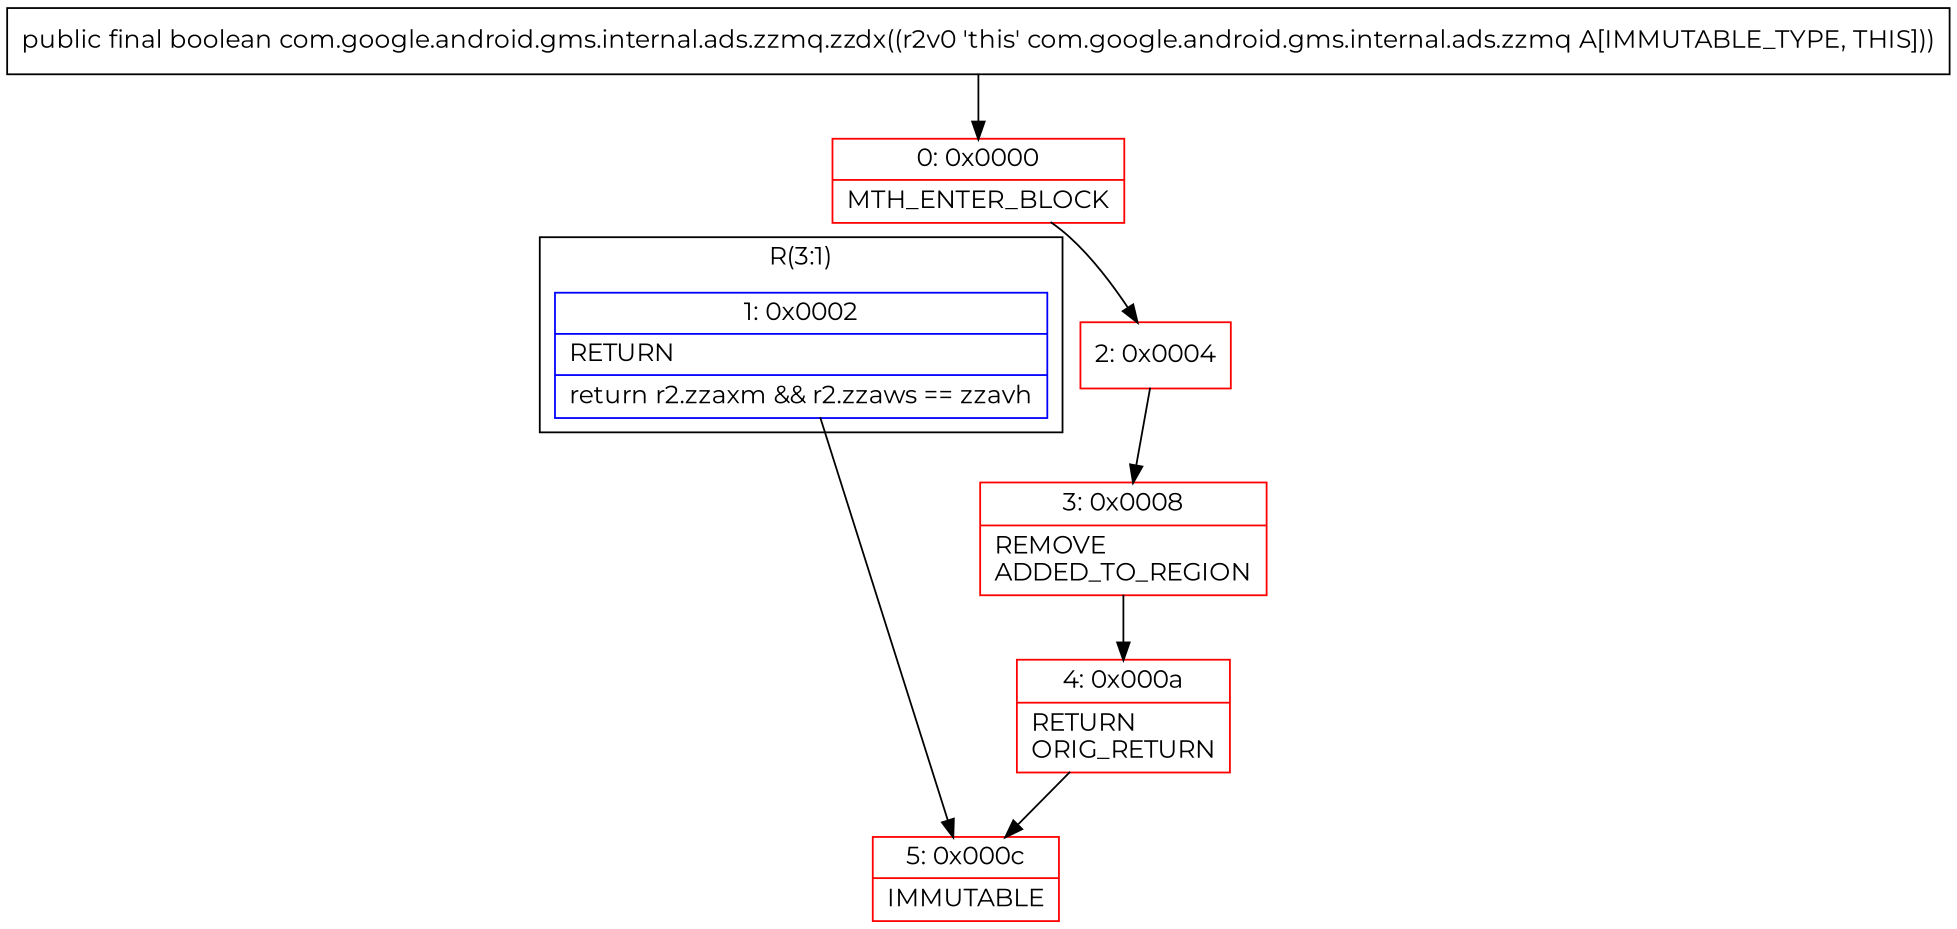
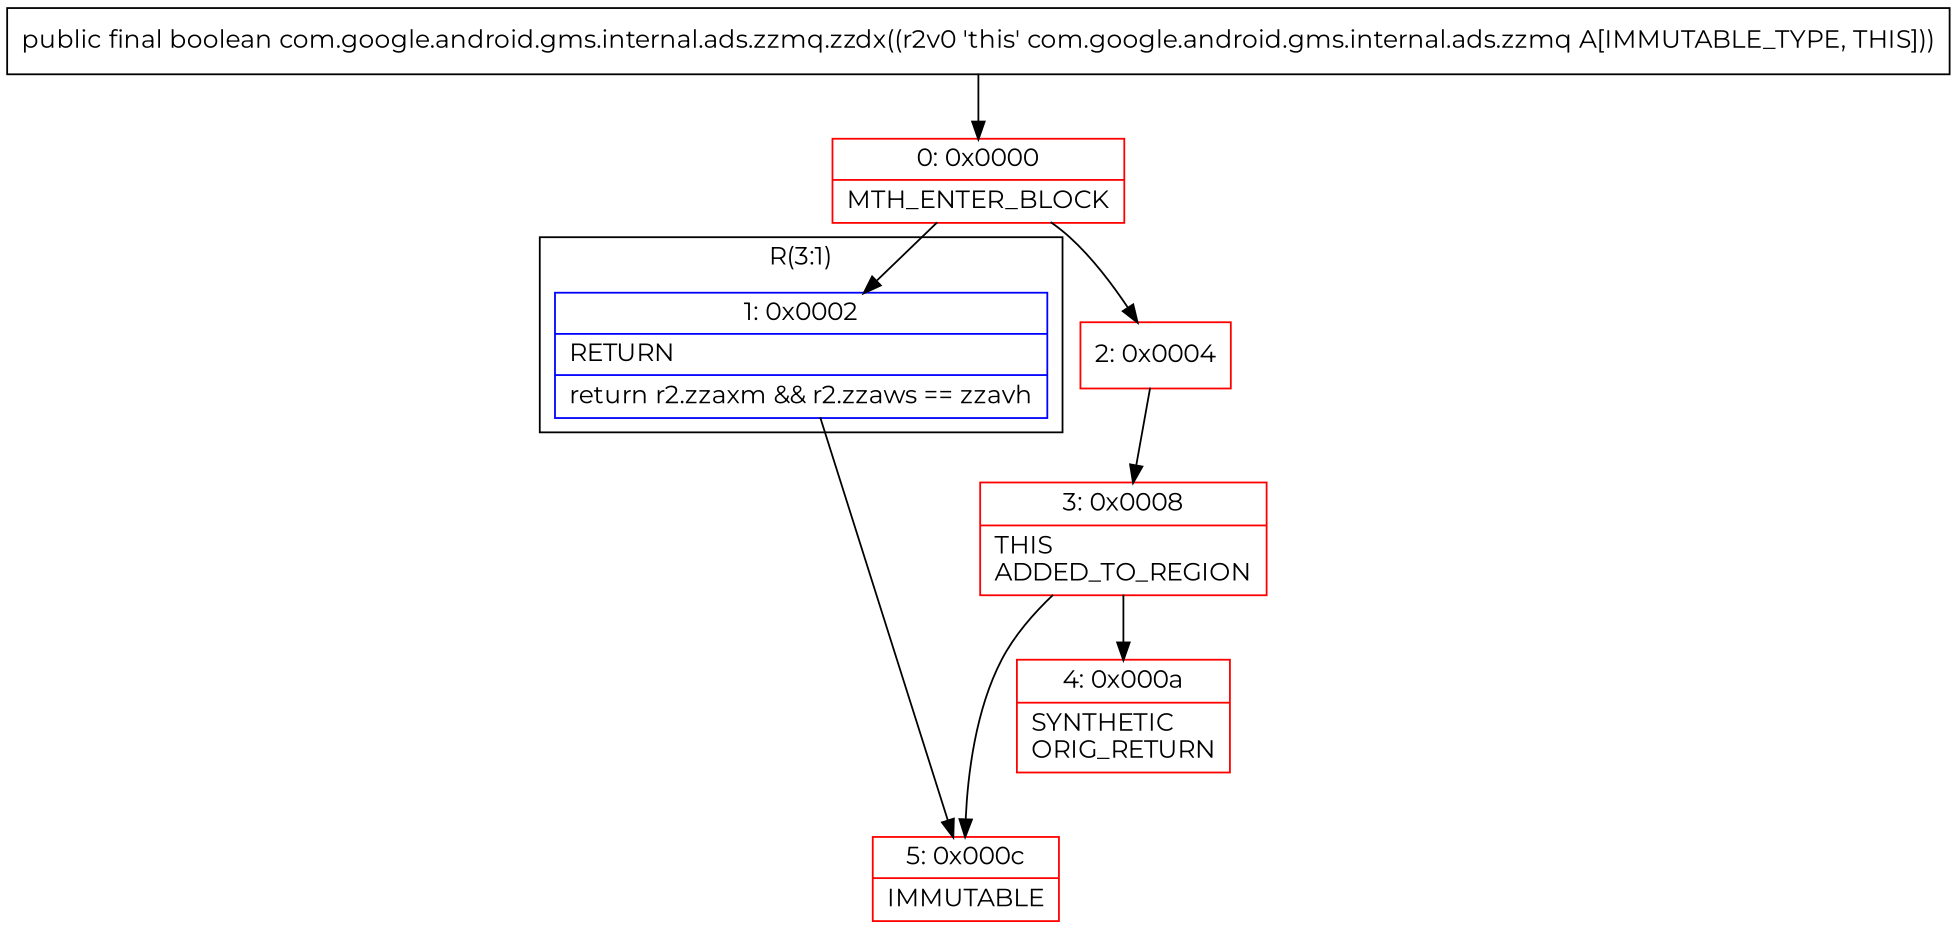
edge "0: 0x0000" -> "1: 0x0002": added
node "3: 0x0008": text "REMOVE" -> "THIS"
node "4: 0x000a": text "RETURN" -> "SYNTHETIC"
edge "4: 0x000a" -> "5: 0x000c": now "3: 0x0008" -> "5: 0x000c"
